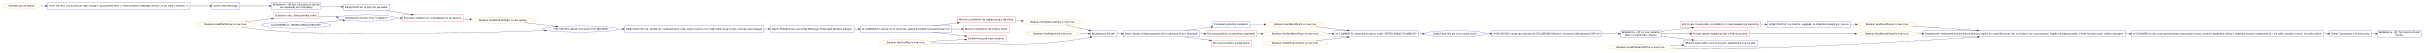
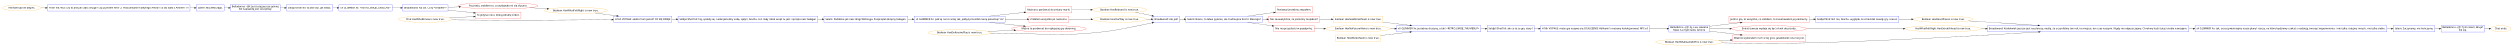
edge "Można to porównać do zmiany marki." -> "Boolean HexRebrand is now true.": added
edge "Soldja1Shot1kil: to jest styl. jak widać." -> "Po prostu zrobiłem to, co wydawało mi się słuszne.": now "Soldja1Shot1kil: to jest styl. jak widać." -> "xX GLIMMER Xx: <RETRO_EMOJI_GIVELOVE>"
edge "To jedyna rzecz, którą potrafię zrobić." -> "Broadsword: Na Sol. Co ty *zrobiłeś*?": reversed
node "Broadsword: Na Sol. Co ty *zrobiłeś*?": shape ellipse -> box
node "Po prostu zrobiłem to, co wydawało mi się słuszne.": shape box -> ellipse
node "Boolean HexWhatFeltRight is now spokój.": label "Boolean HexWhatFeltRight is now spokój." -> "Boolean HexWhatFeltRight is now true."
node "Można to porównać do najlepszej gry obronnej.": shape box -> ellipse
edge "Można to porównać do najlepszej gry obronnej." -> "Boolean HexDefensivePlay is now true.": reversed
node "Boolean HexWhatIKnow is now true.": label "Boolean HexWhatIKnow is now true." -> "Chat HexWhatIKnow is now true."
node "Ponieważ jesteśmy zespołem.": color blue -> red
edge "Ponieważ jesteśmy zespołem." -> "Boolean HexWereATeam is now true.": removed
node "Boolean HexWereATeam is now true.": shape ellipse -> box
node "xX GLIMMER Xx: <RETRO_EMOJI_GIVELOVE>": shape ellipse -> box
node "H16h V0l7463: alekto? kim jesteś? CO SIĘ DZIEJE": shape ellipse -> box
edge "Nie ma przyszłości w pojedynkę." -> "Boolean HexNoFutureAlone is now true.": added
node "Chat ends.": added
node "Boolean HexSeeWereATeam is now true.": shape ellipse -> box
node "Soldja1Shot1kil: ale co to za gra, stary?": shape ellipse -> box
node "Entrati zawsze wydaje się być o krok do przodu.": shape box -> ellipse
node "Boolean HexEntratiAhead is now true.": label "Boolean HexEntratiAhead is now true." -> "HexWhatFeltRight HexEntratiAhead is now true."
edge "Boolean HexOurWay is now true." -> "Zrobiłem wszystko po naszemu.": reversed
node "Właśnie wykonałem ruch w tej grze, jakakolwiek ona nie jest.": color blue -> red
